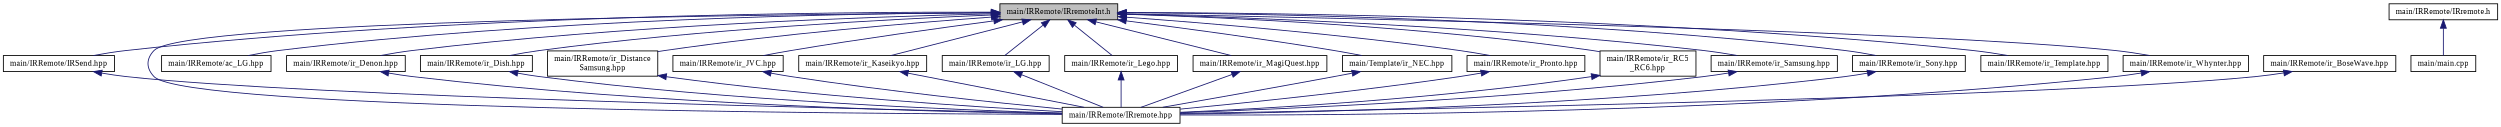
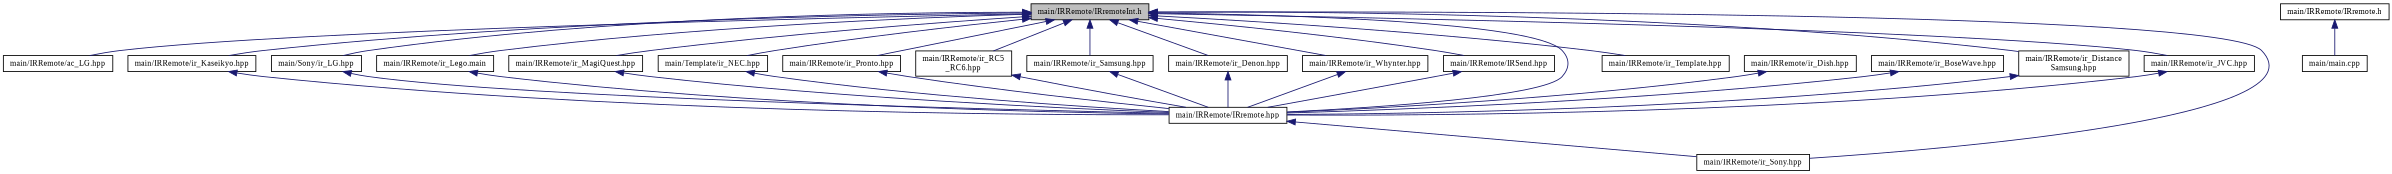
edge "main/IRRemote/ir_Dish.hpp" -> "main/IRRemote/IRremoteInt.h": removed
node "main/IRRemote/ir_LG.hpp": label "main/IRRemote/ir_LG.hpp" -> "main/Sony/ir_LG.hpp"
node "main/IRRemote/ir_Lego.hpp": label "main/IRRemote/ir_Lego.hpp" -> "main/IRRemote/ir_Lego.main"
edge "main/IRRemote/IRremote.hpp" -> "main/IRRemote/ir_Sony.hpp": reversed
